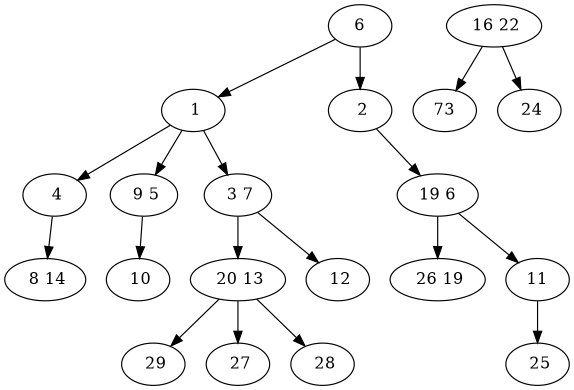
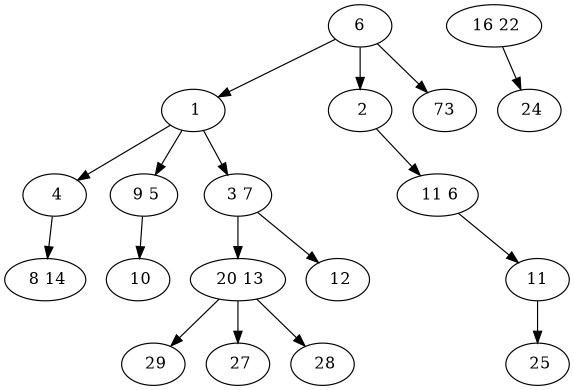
edge "16 22" -> "73": now "6" -> "73"
node "19 6": label "19 6" -> "11 6"
node "26 19": removed
